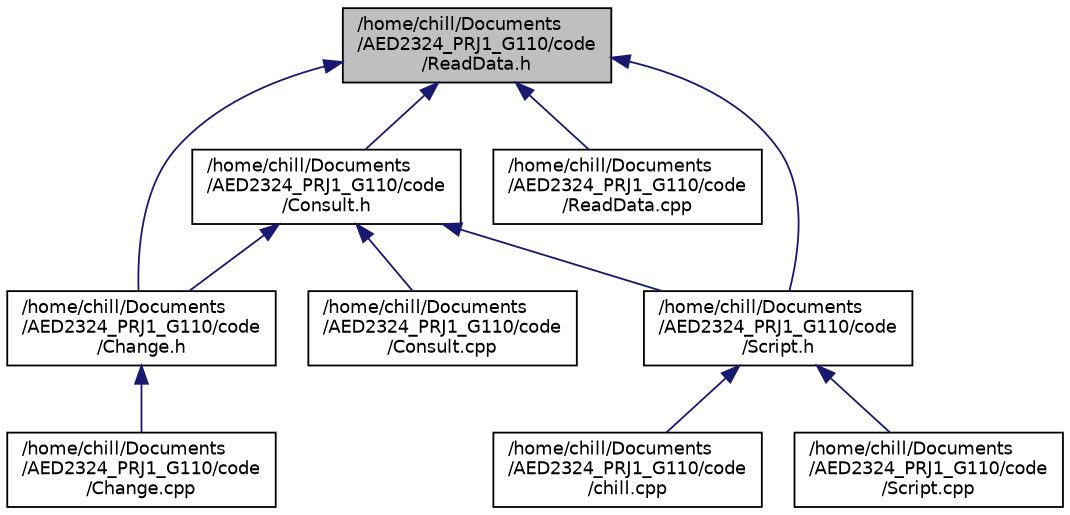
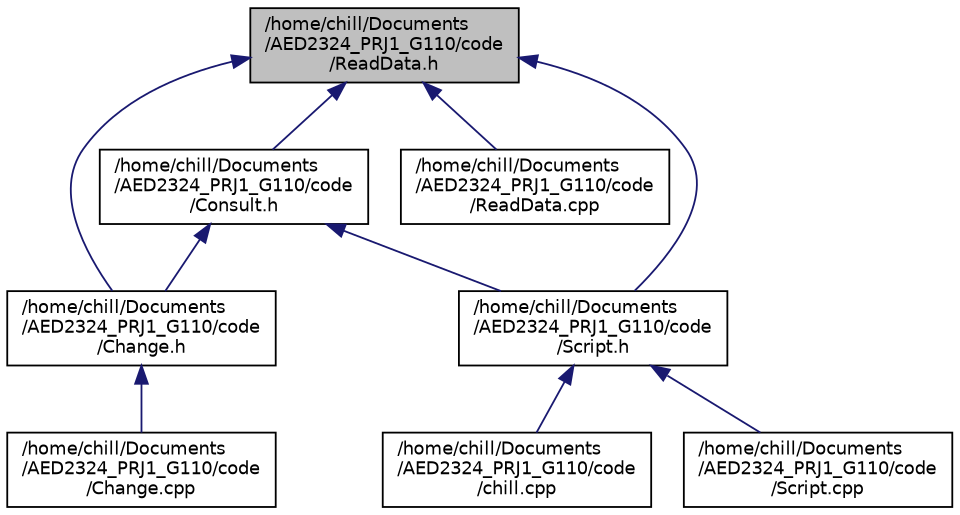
node "/home/chill/Documents /AED2324_PRJ1_G110/code /Consult.cpp": removed
